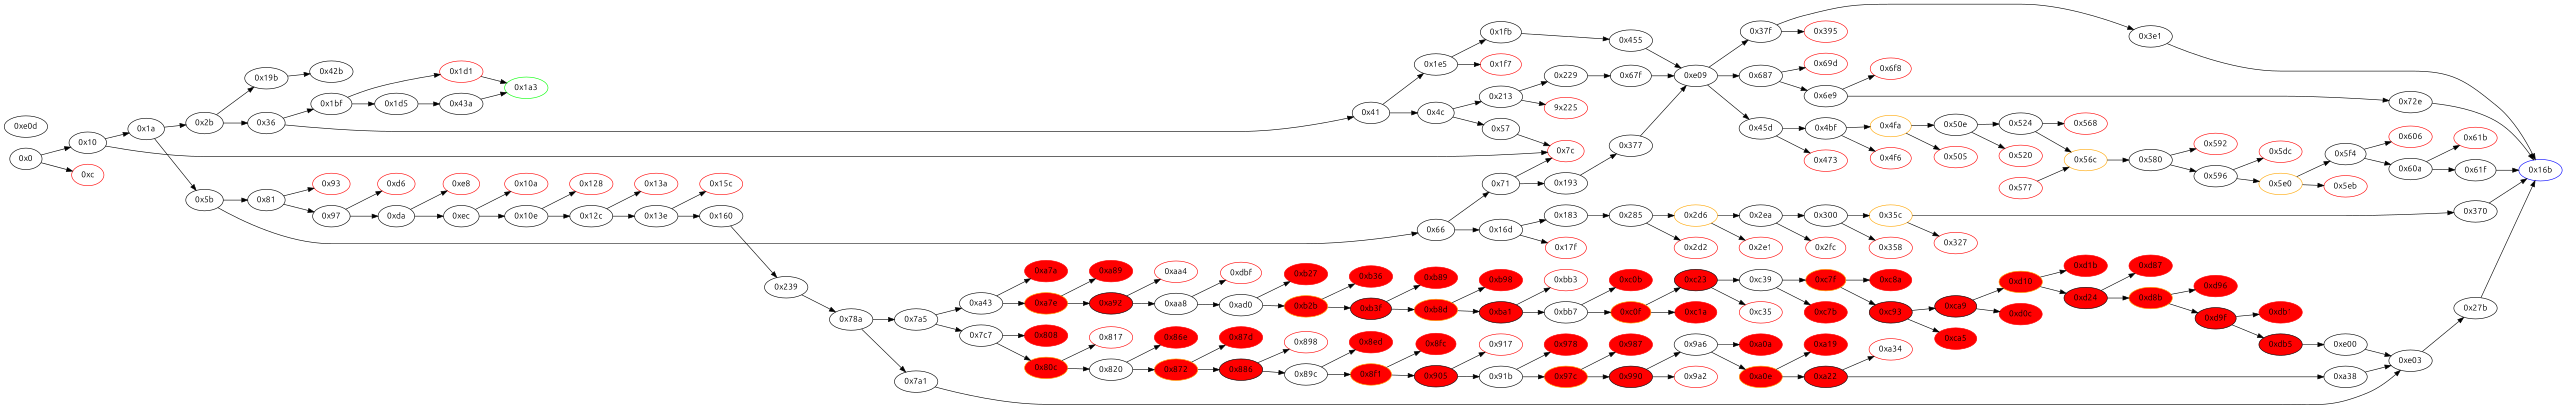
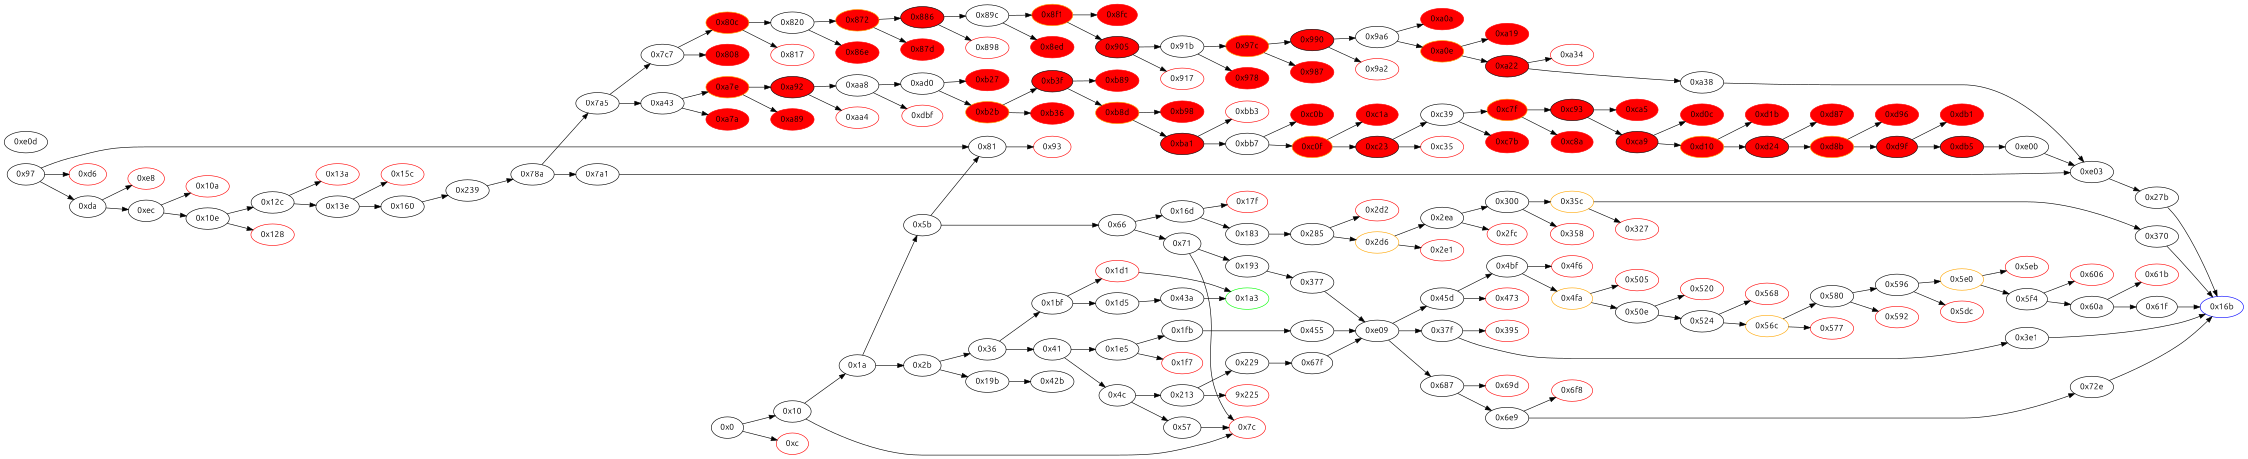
edge "0x577" -> "0x56c": reversed
edge "0x81" -> "0x97": reversed
